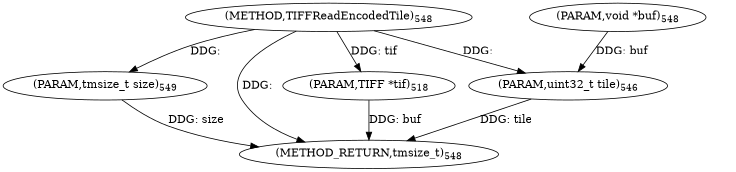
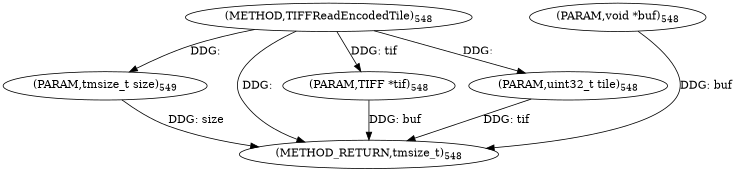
edge "(PARAM,void *buf)" -> "(PARAM,uint32_t tile)": now "(PARAM,void *buf)" -> "(METHOD_RETURN,tmsize_t)"
node "(PARAM,TIFF *tif)": text "518" -> "548"
node "(PARAM,uint32_t tile)": text "546" -> "548"
edge "(PARAM,uint32_t tile)" -> "(METHOD_RETURN,tmsize_t)": label "DDG: tile" -> "DDG: tif"
